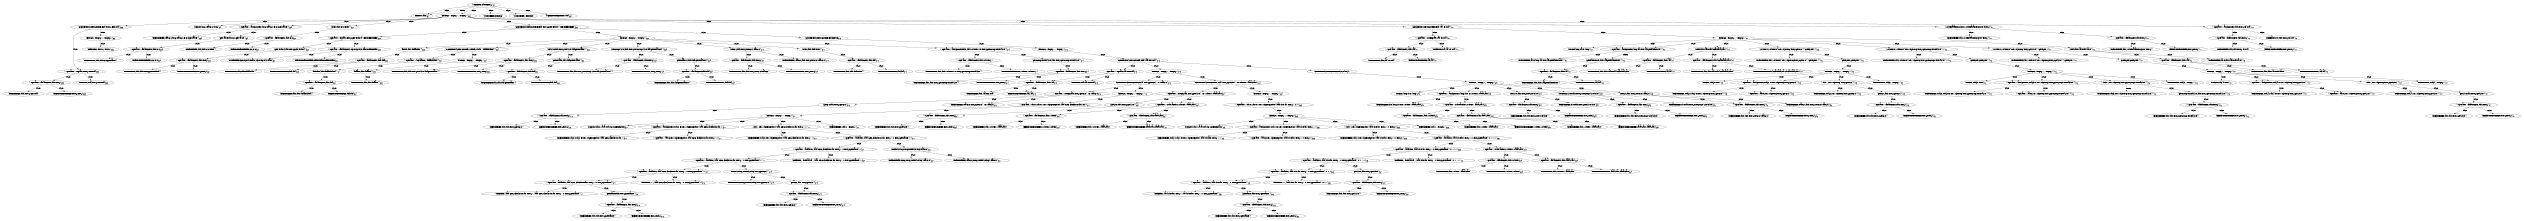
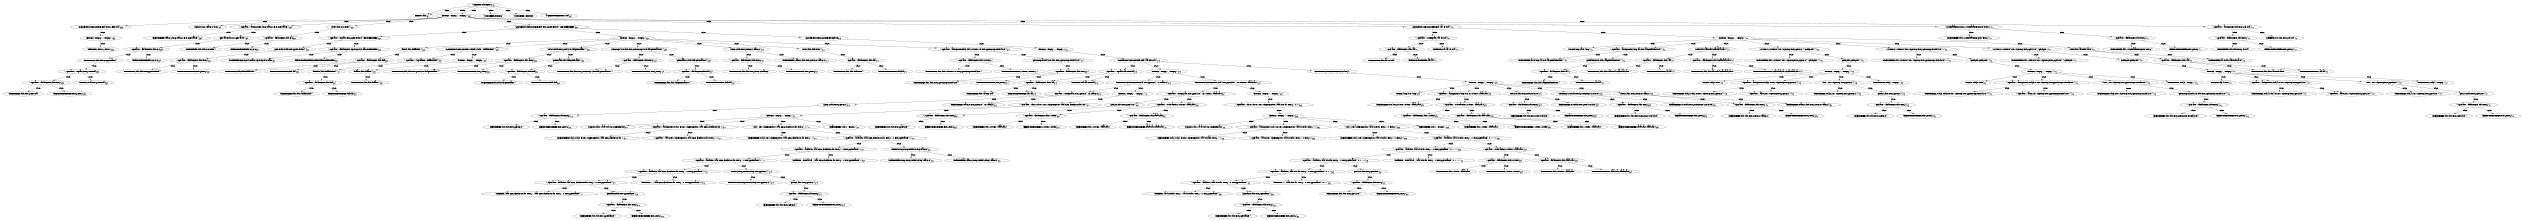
edge "(CONTROL_STRUCTURE,IF,if (entry == null))" -> "(<operator>.equals,entry == null)": now "(IDENTIFIER,this,this.crc.getValue())" -> "(<operator>.equals,entry == null)"
edge "(<operator>.assignment,long save = raf.getFilePointer())" -> "(getFilePointer,this.raf.getFilePointer())": label "DDG: " -> "AST: "
